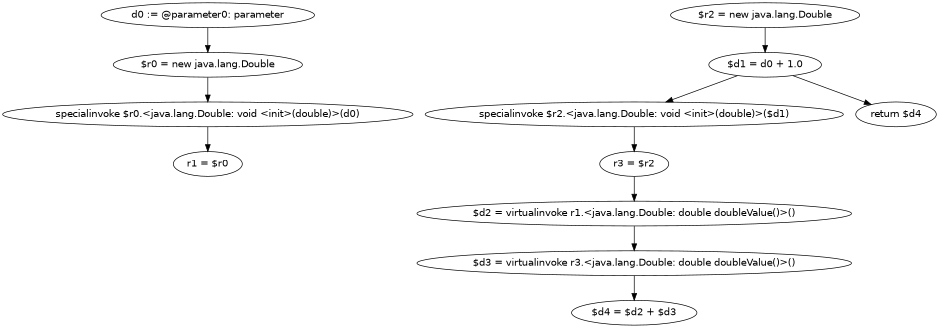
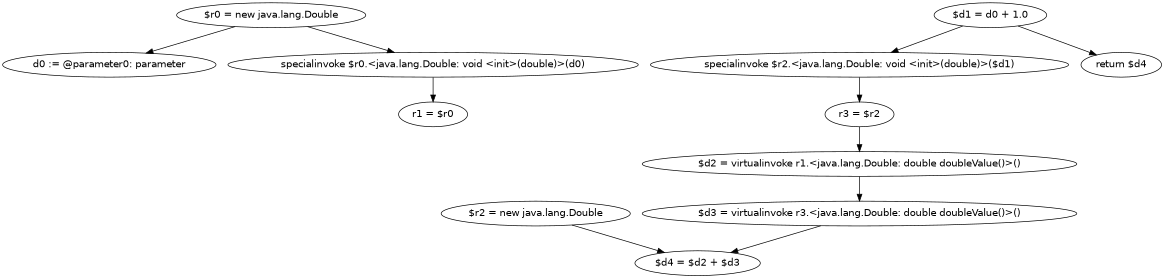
edge "d0 := @parameter0: parameter" -> "$r0 = new java.lang.Double": reversed
edge "$r2 = new java.lang.Double" -> "$d1 = d0 + 1.0": now "$r2 = new java.lang.Double" -> "$d4 = $d2 + $d3"
